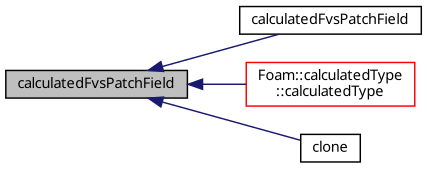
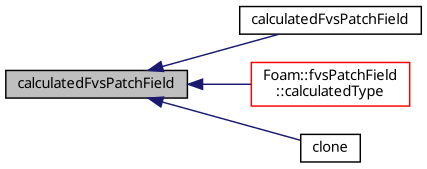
node "Foam::calculatedType ::calculatedType": label "Foam::calculatedType ::calculatedType" -> "Foam::fvsPatchField ::calculatedType"
